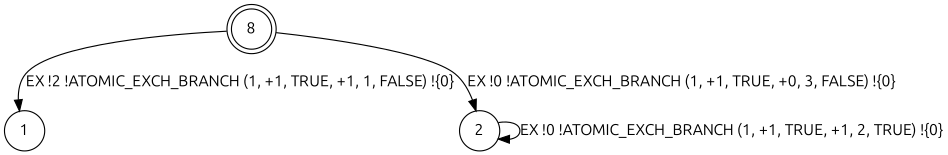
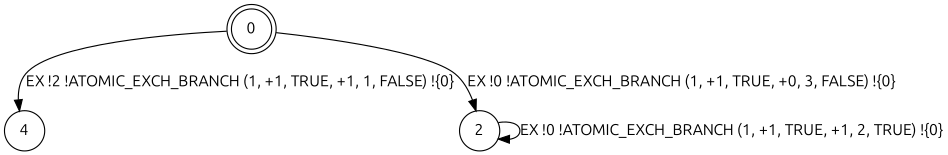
node "8": label "8" -> "0"
node "1": label "1" -> "4"
